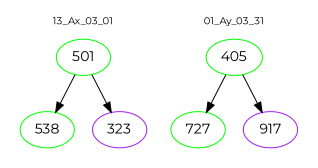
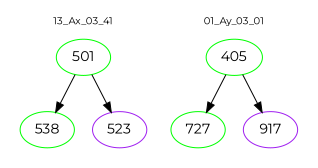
cluster "13_Ax_03_01": label "13_Ax_03_01" -> "13_Ax_03_41"
cluster "01_Ay_03_31": label "01_Ay_03_31" -> "01_Ay_03_01"
node "323": label "323" -> "523"
